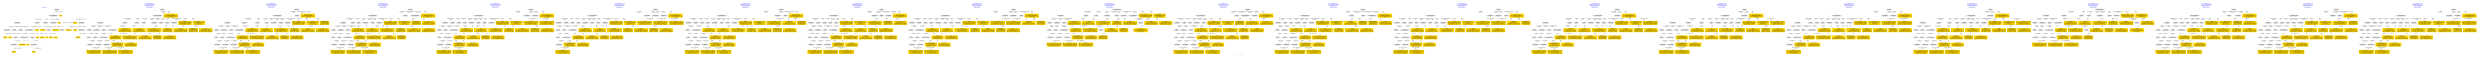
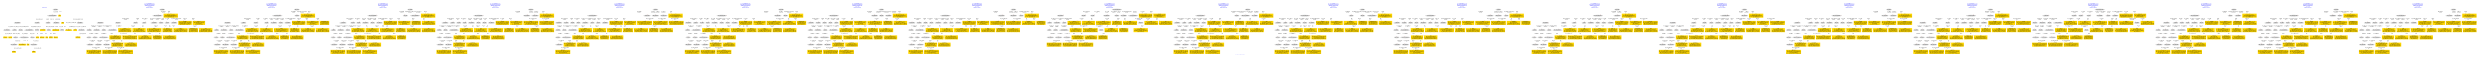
node "Object_URI": removed
node "Description": fillcolor gold -> lightgray
